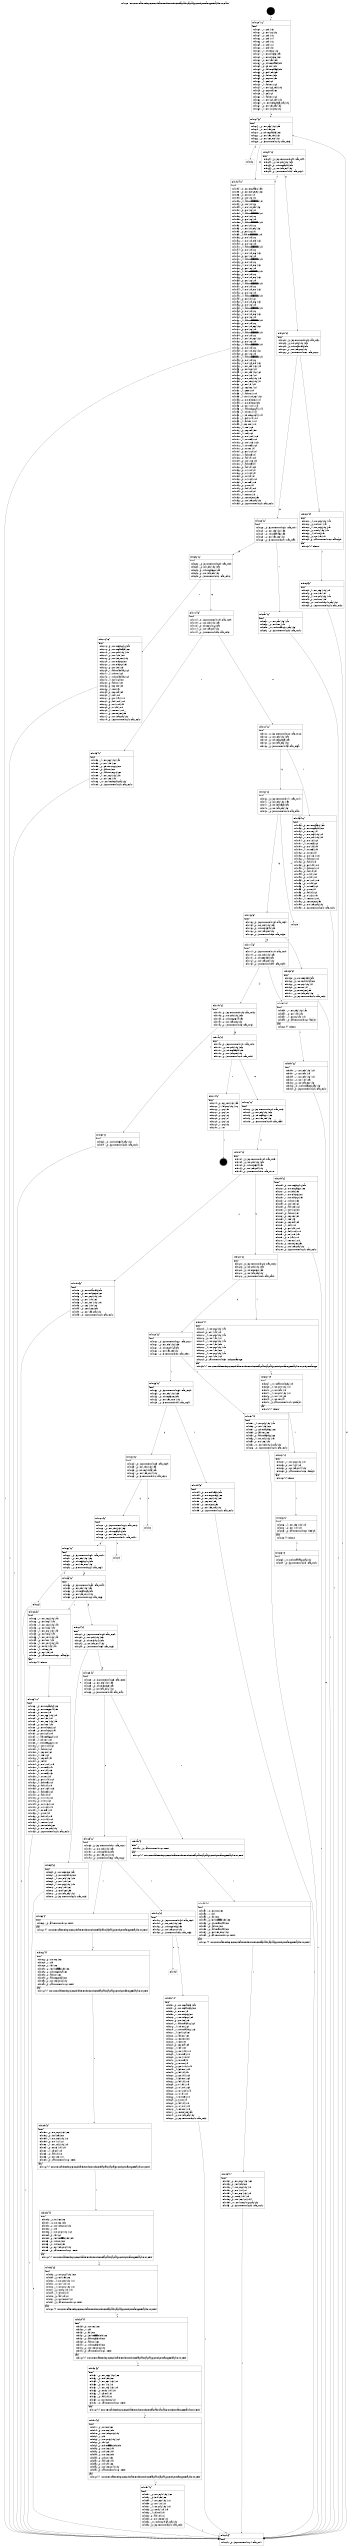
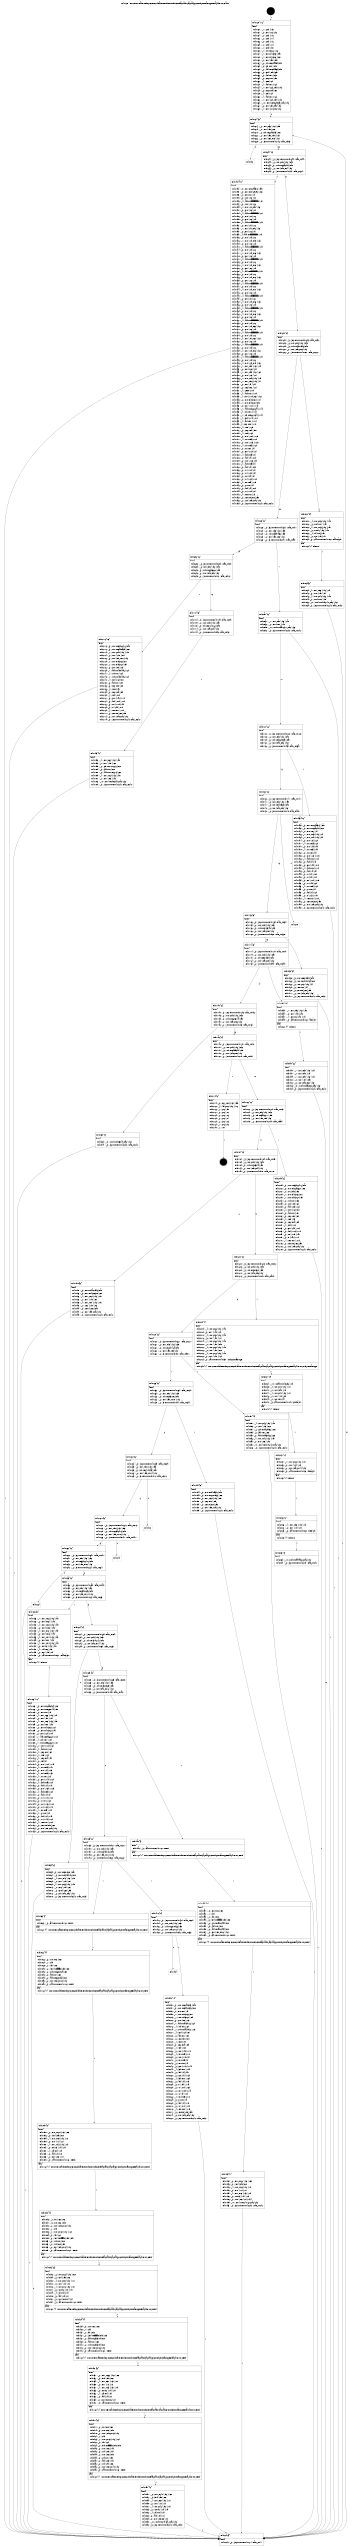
edge "0x401674 [32]" -> "0x4019c4 [410]": now "0x401674 [32]" -> "0x401694 [28]"
edge "0x401704 [28]" -> "0x401720 [28]": now "0x4020a1 [28]" -> "0x401720 [28]"
edge "0x4017c8 [28]" -> "0x4020bd [86]": added, label "1"
